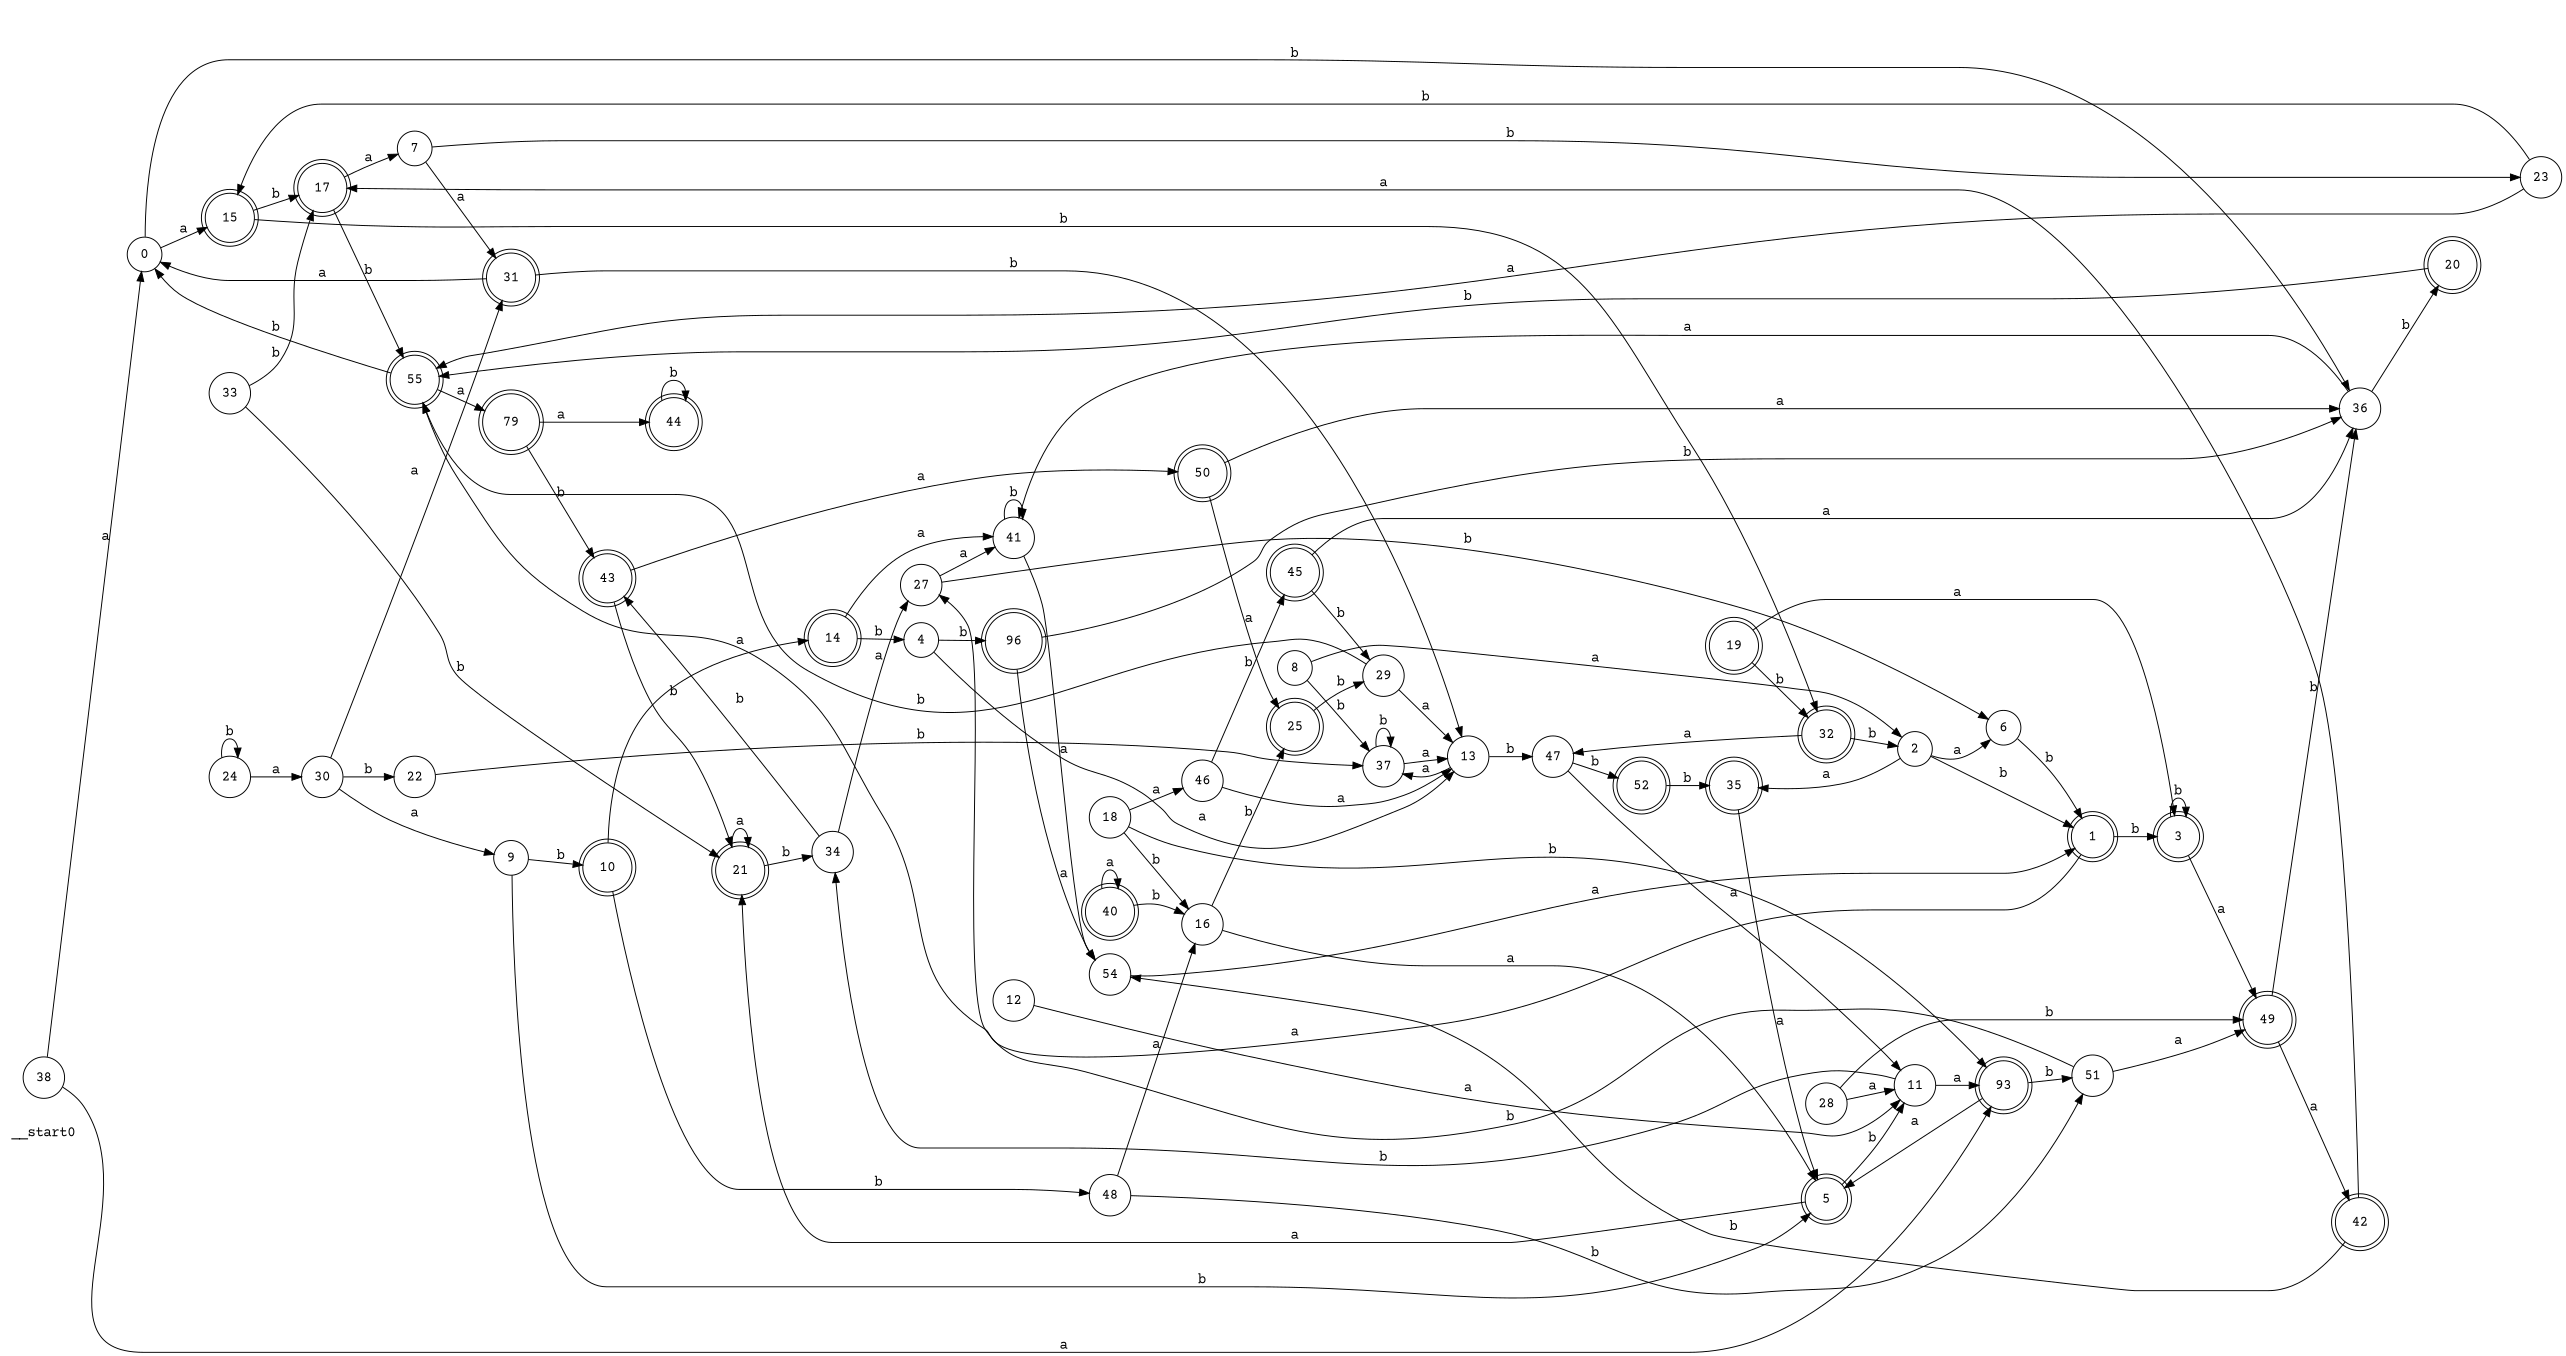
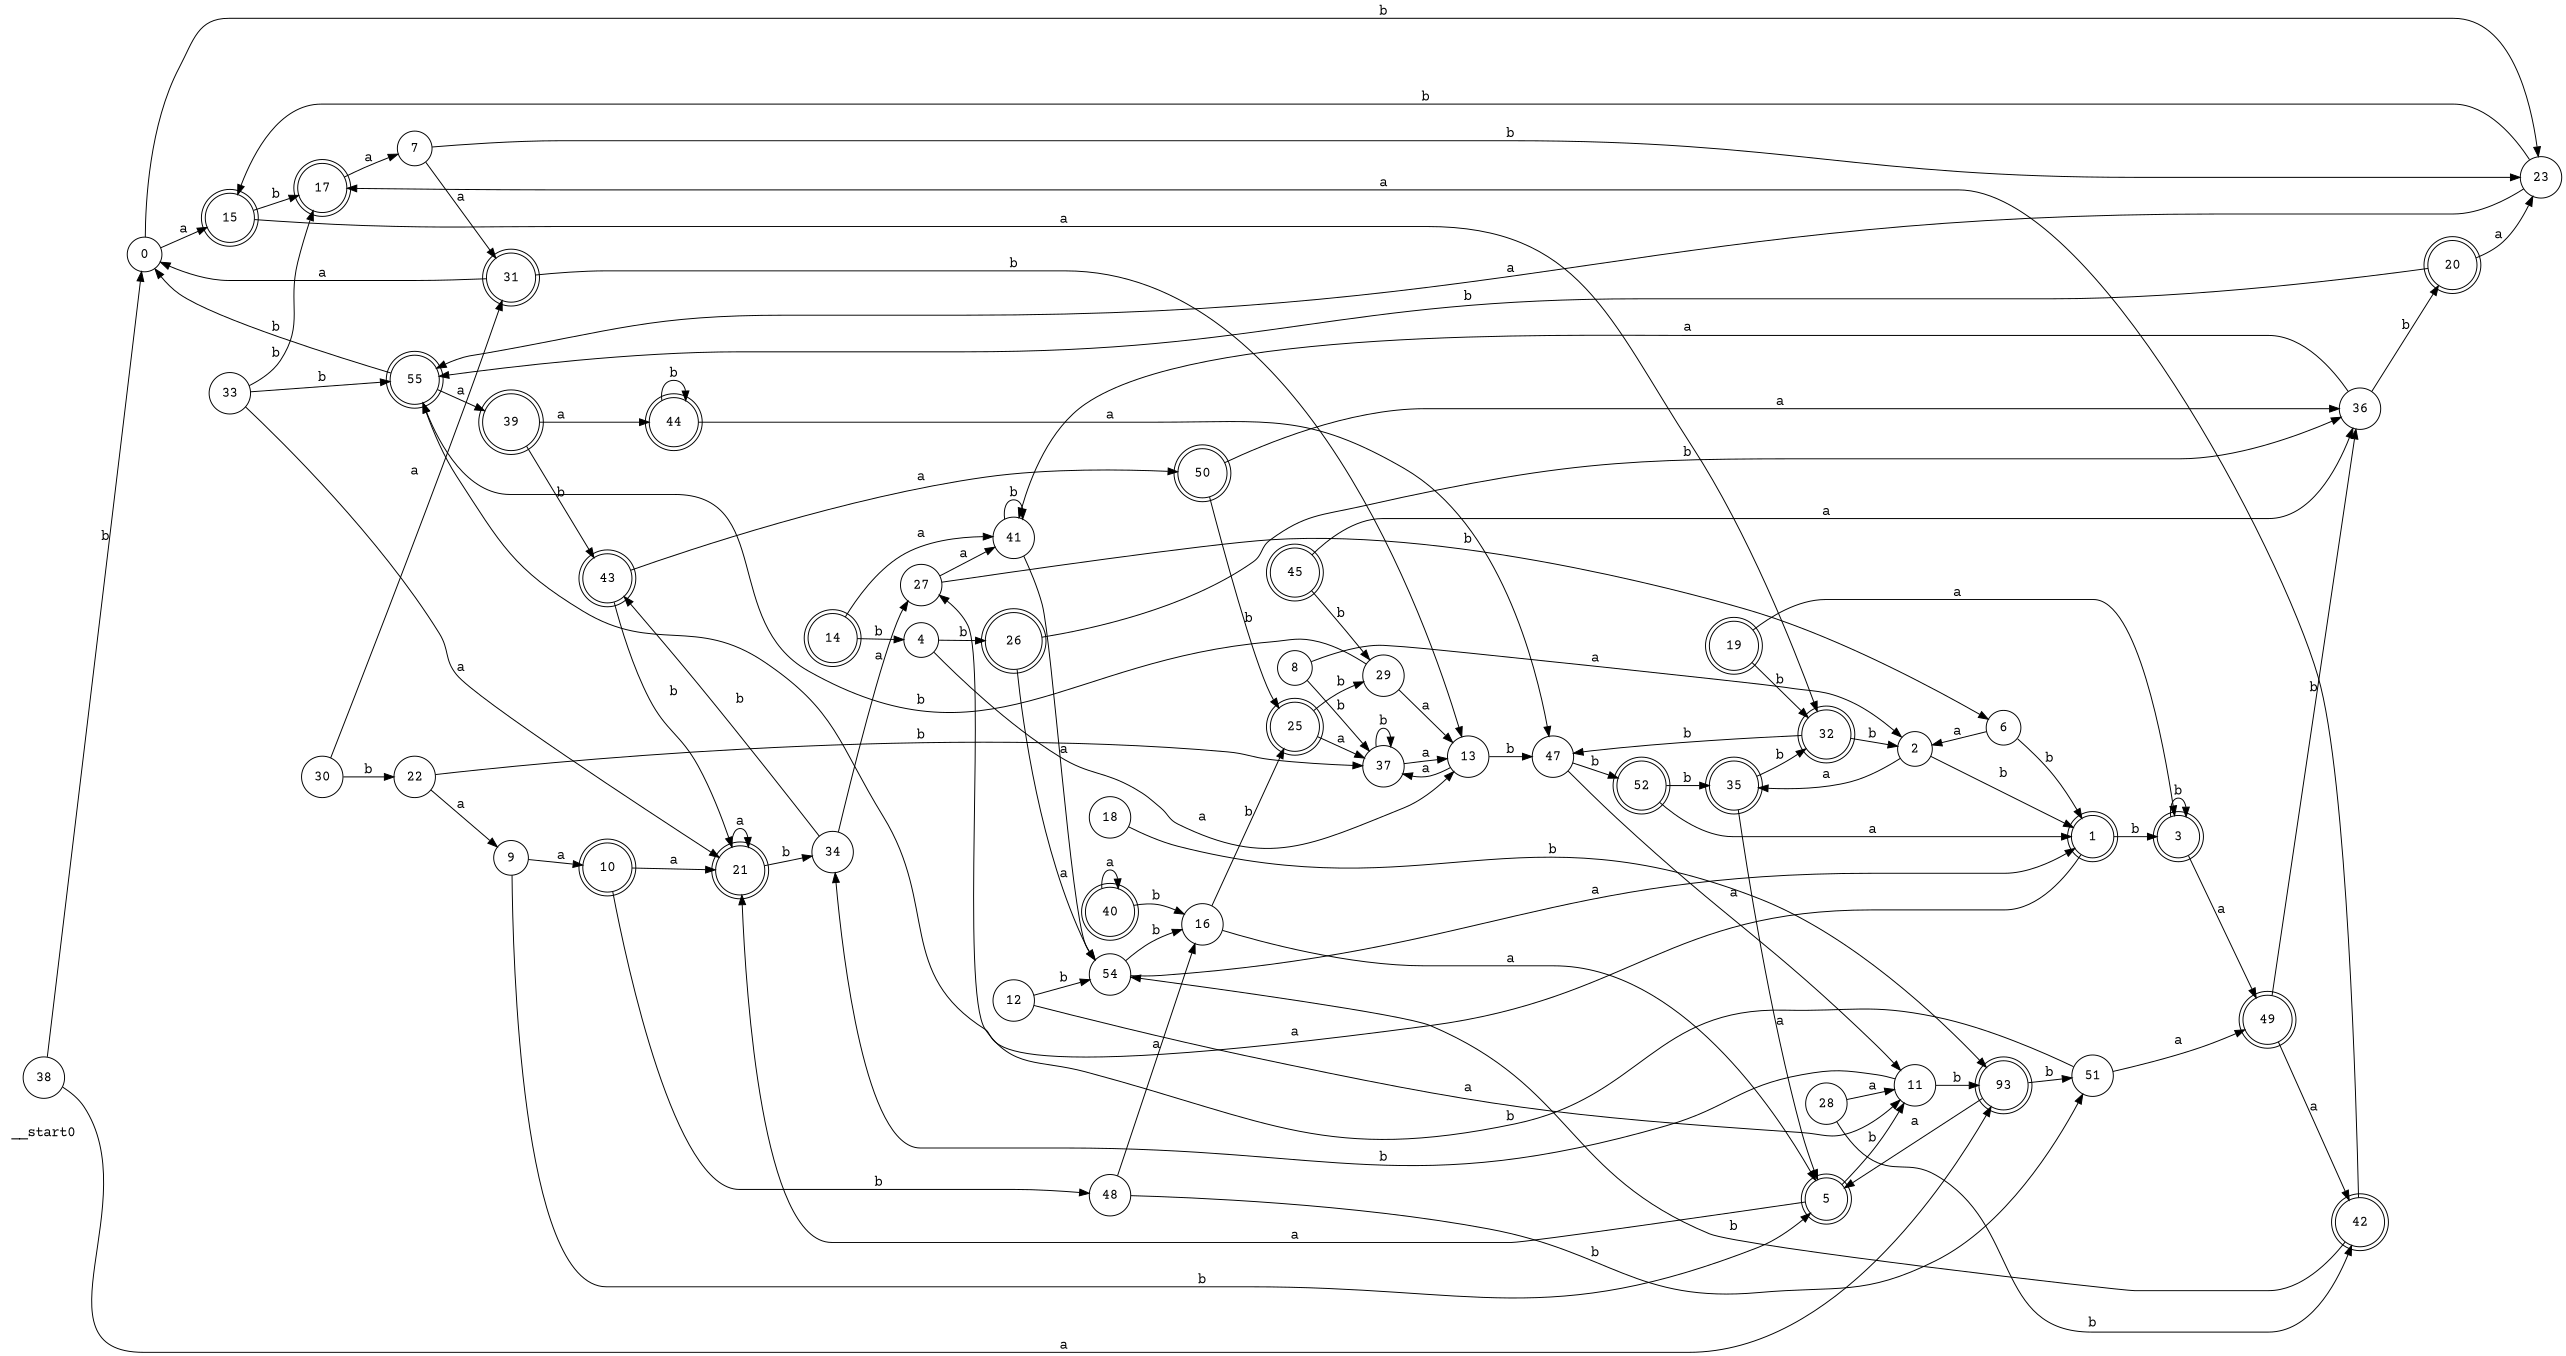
edge "0" -> "36": now "0" -> "23"
edge "15" -> "32": label "b" -> "a"
edge "20" -> "23": added, label "a"
edge "17" -> "55": now "33" -> "55"
node "79": label "79" -> "39"
edge "44" -> "47": added, label "a"
edge "38" -> "0": label "a" -> "b"
edge "50" -> "25": label "a" -> "b"
node "96": label "96" -> "26"
edge "33" -> "21": label "b" -> "a"
edge "10" -> "14": now "10" -> "21"
edge "32" -> "47": label "a" -> "b"
edge "25" -> "37": added, label "a"
edge "2" -> "6": reversed
edge "35" -> "32": added, label "b"
node "24": removed
node "46": removed
edge "30" -> "9": now "22" -> "9"
edge "52" -> "1": added, label "a"
edge "9" -> "10": label "b" -> "a"
edge "18" -> "16": now "54" -> "16"
edge "12" -> "54": added, label "b"
edge "28" -> "49": now "28" -> "42"
edge "11" -> "93": label "a" -> "b"
